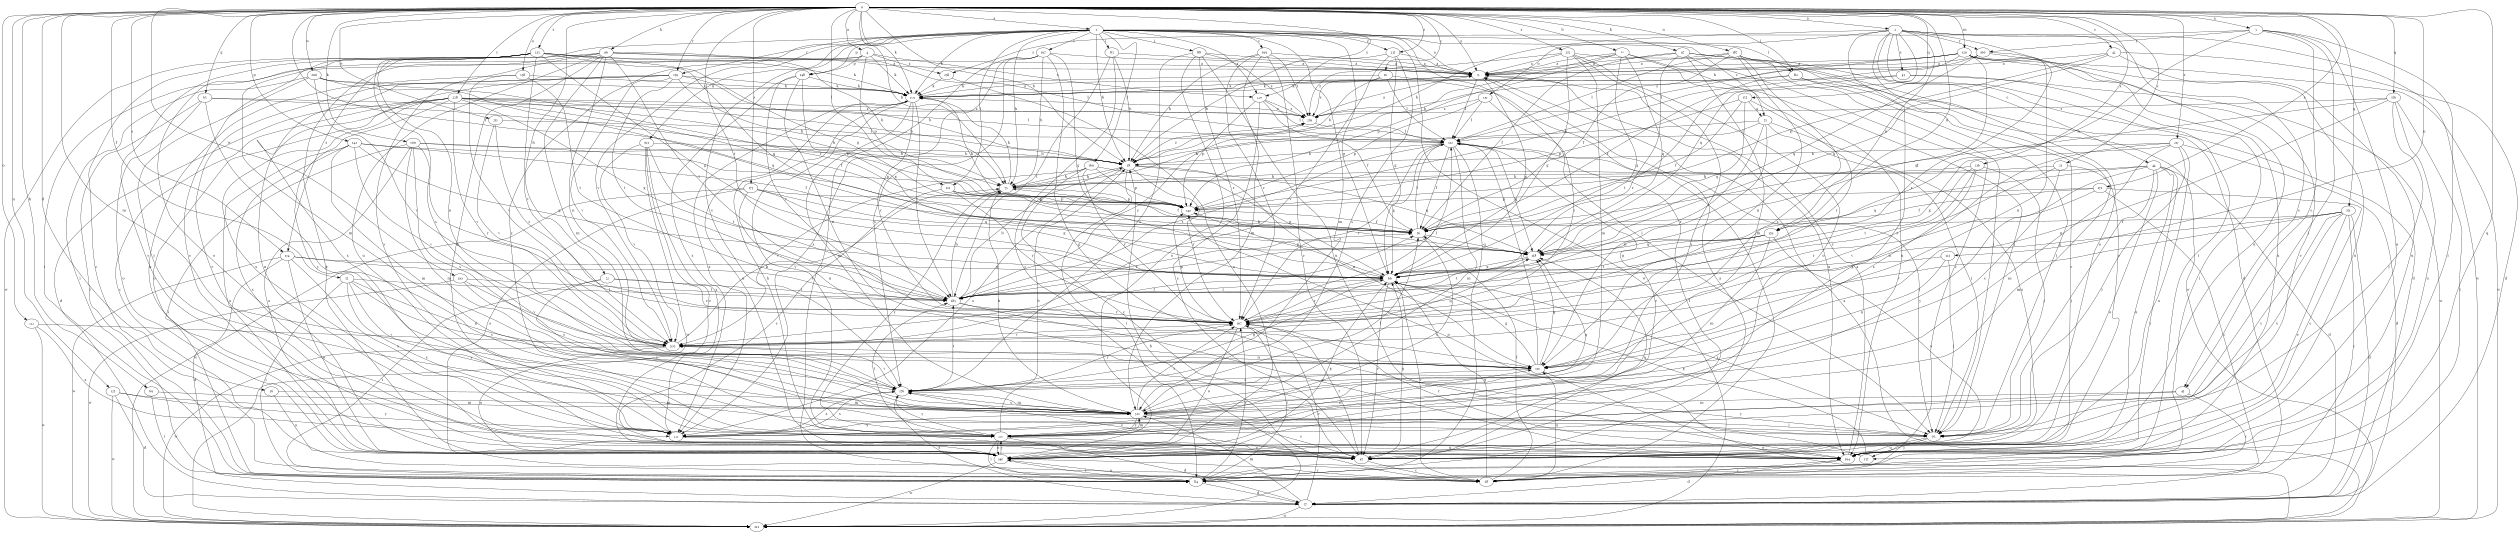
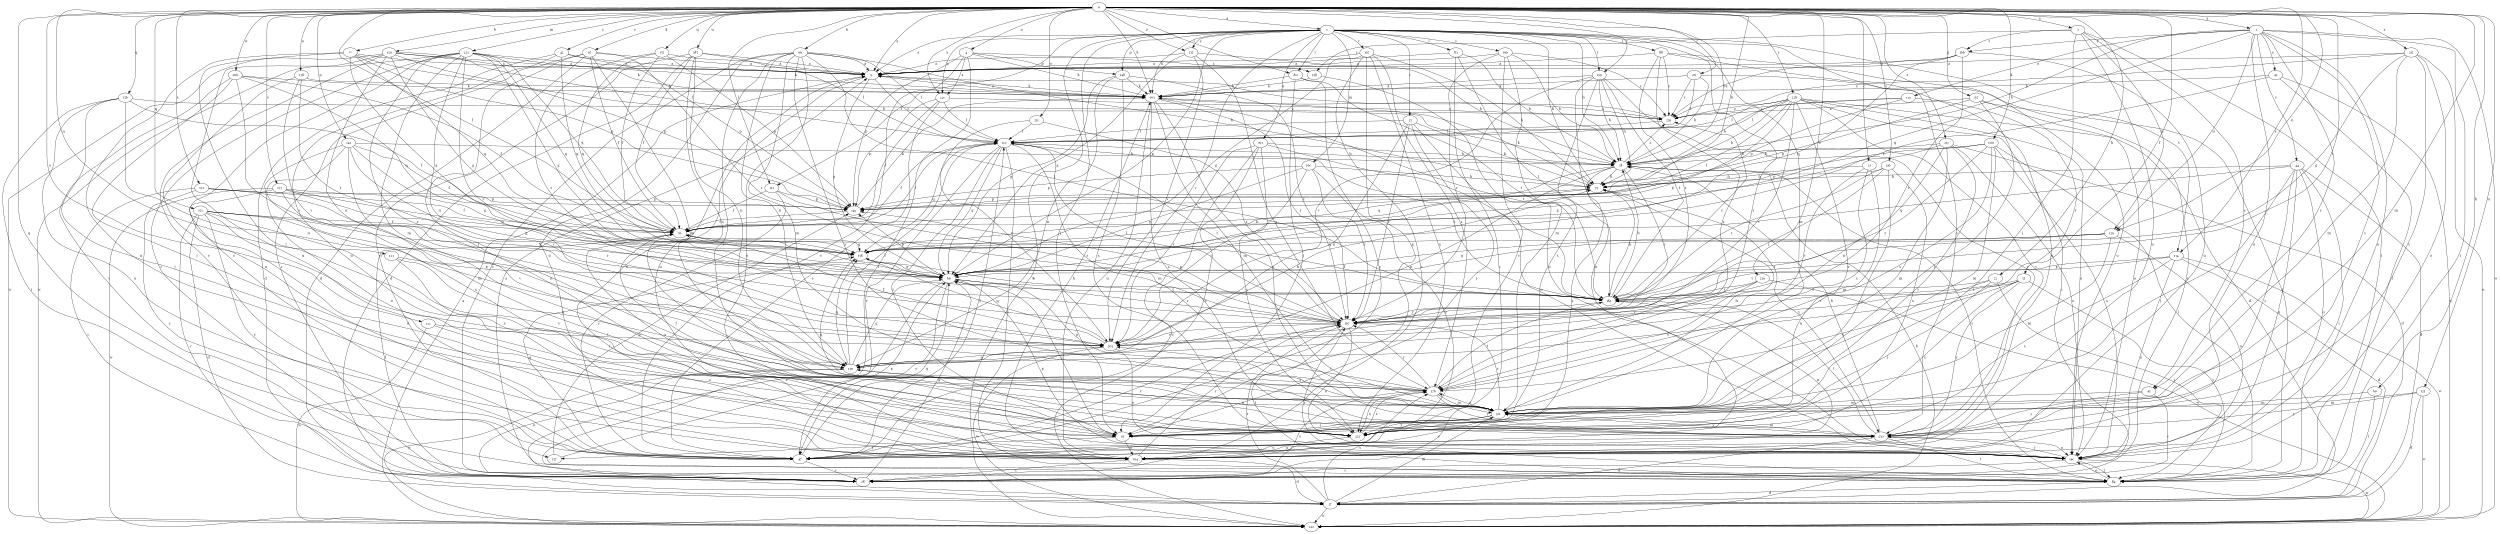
edge "155" -> "25": now "155" -> "9"
edge "216" -> "130": now "216" -> "221"
node "36": removed
edge "47" -> "176": now "28" -> "176"
